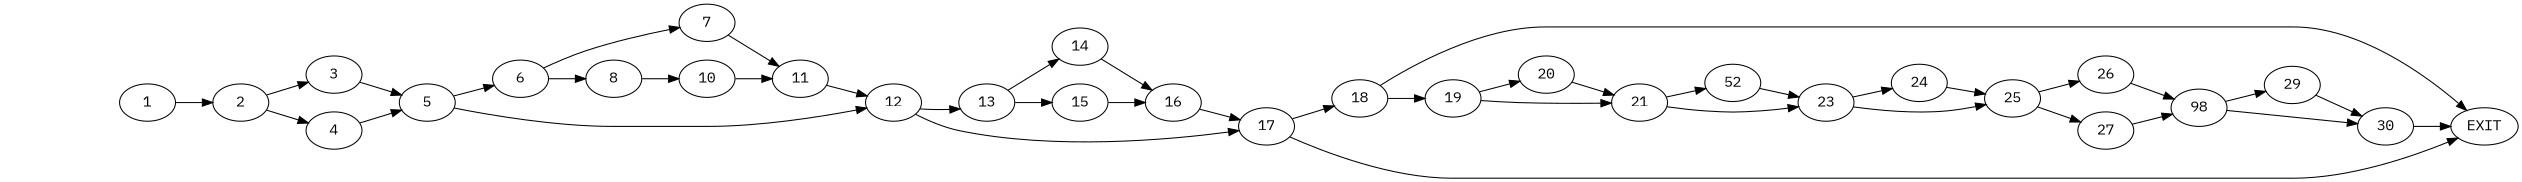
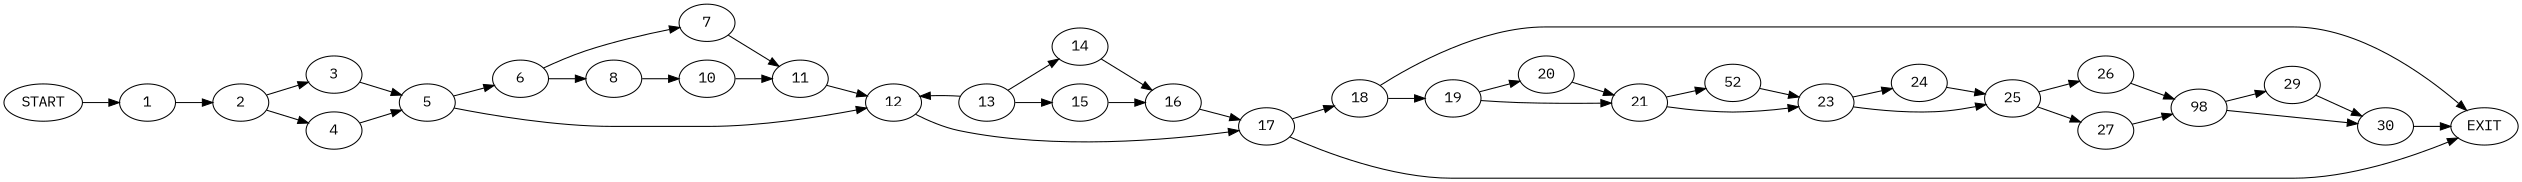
node "START": added
edge "12" -> "13": reversed
